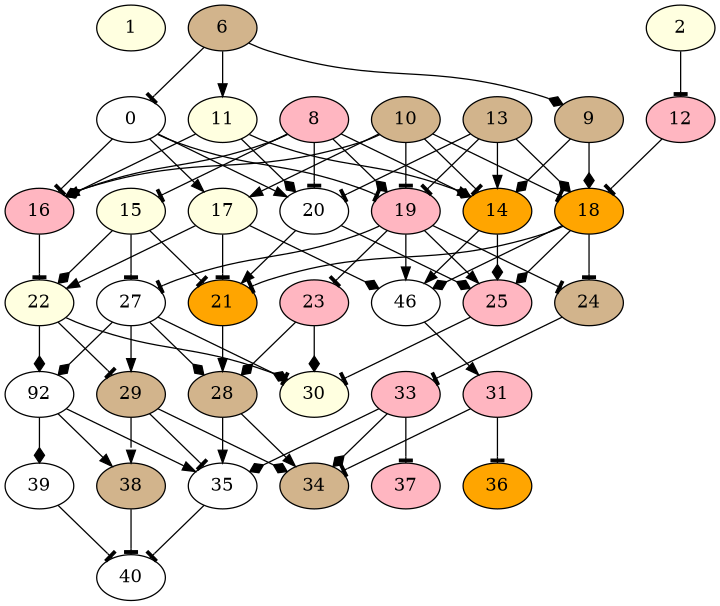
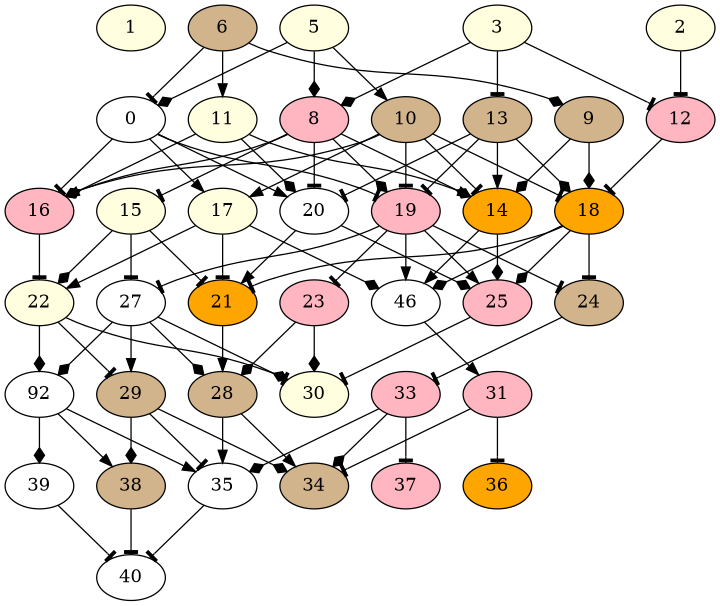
node "5": added
node "3": added
edge "29" -> "38": arrowhead normal -> diamond
